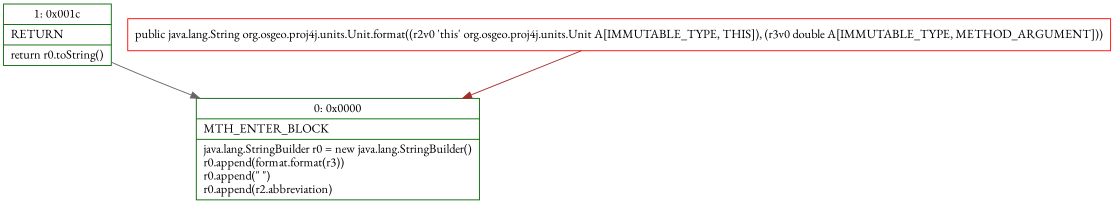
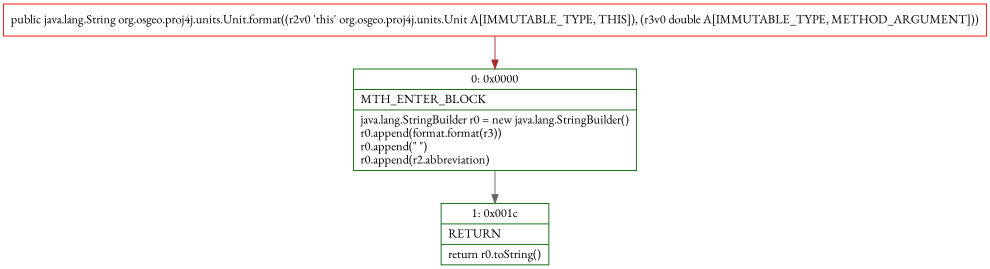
edge "1: 0x001c" -> "0: 0x0000": reversed
